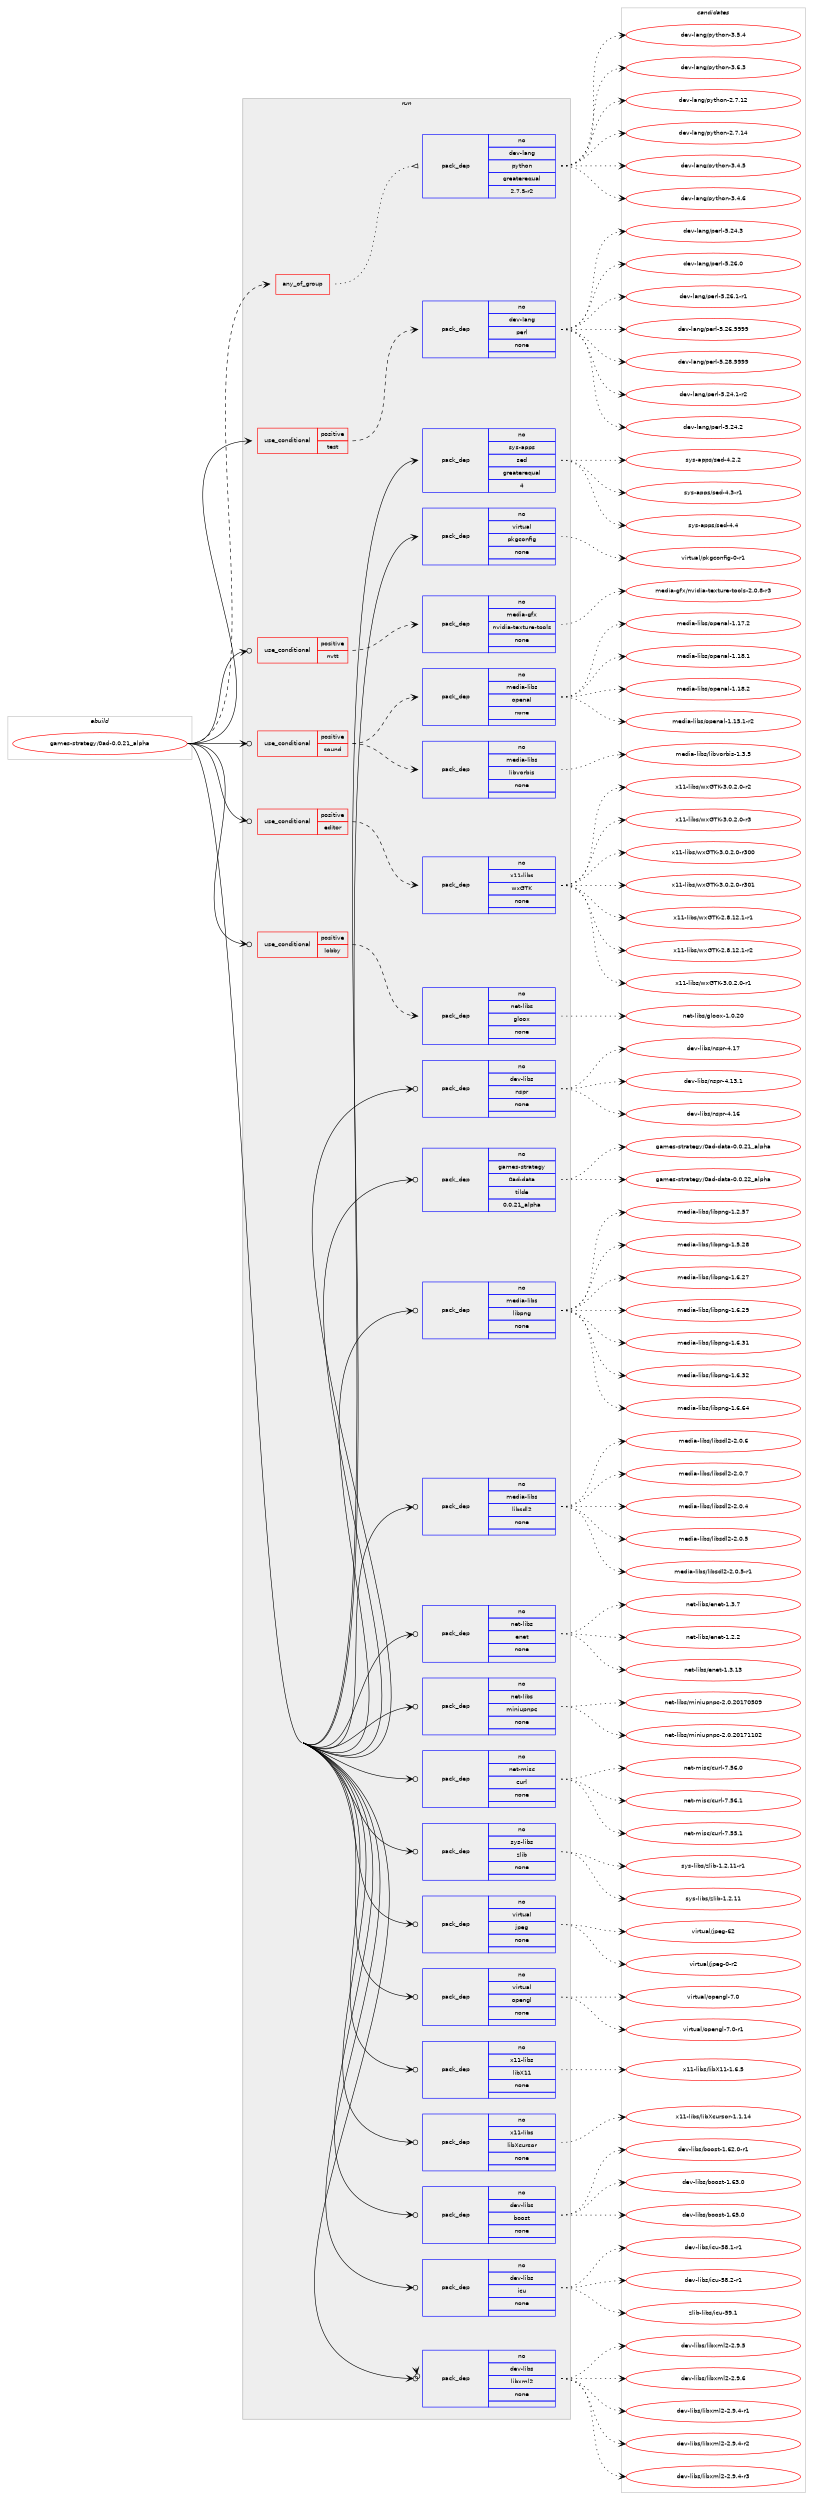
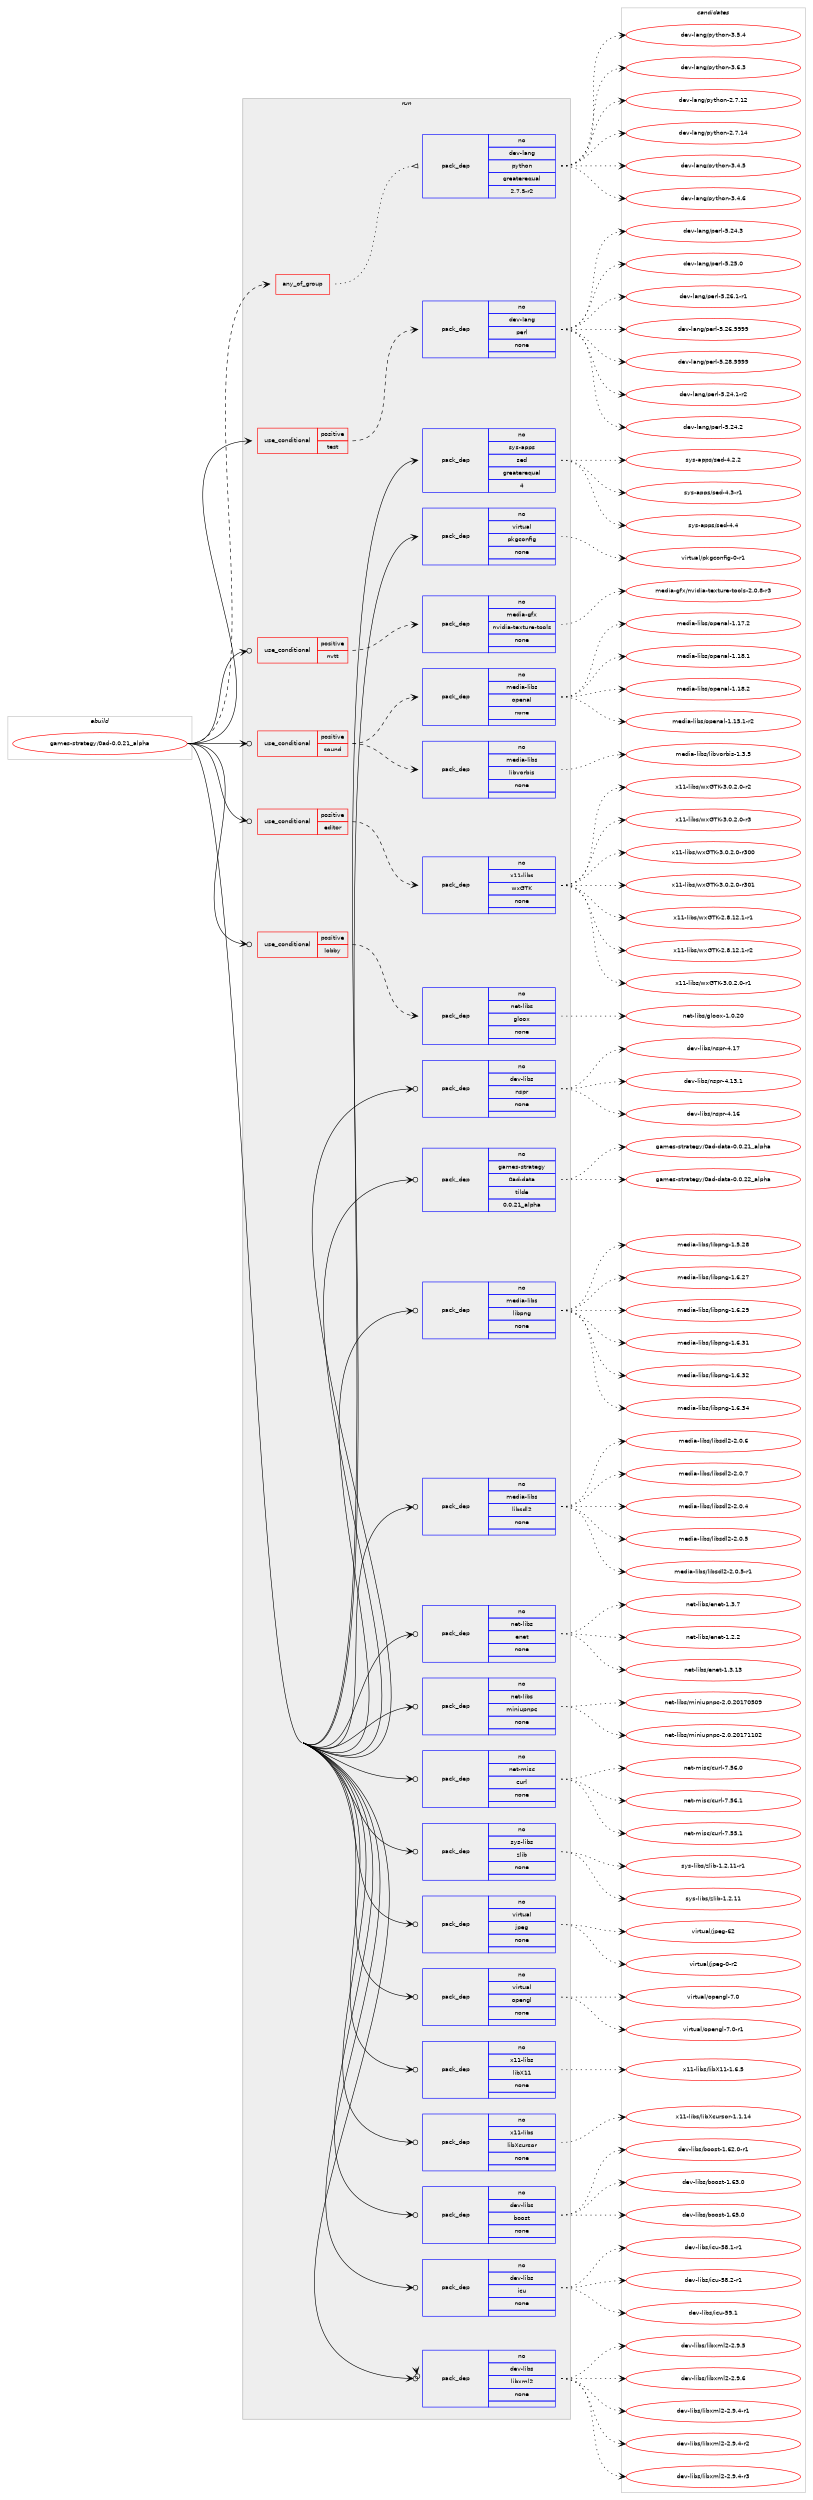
node "dev-lang/perl-5.26.0": label "dev-lang/perl-5.26.0" -> "dev-lang/perl-5.25.0"
node "media-libs/libpng-1.2.57": removed
node "media-libs/libpng-1.6.64": label "media-libs/libpng-1.6.64" -> "media-libs/libpng-1.6.34"
node "zlib-libs/icu-59.1": label "zlib-libs/icu-59.1" -> "dev-libs/icu-59.1"
